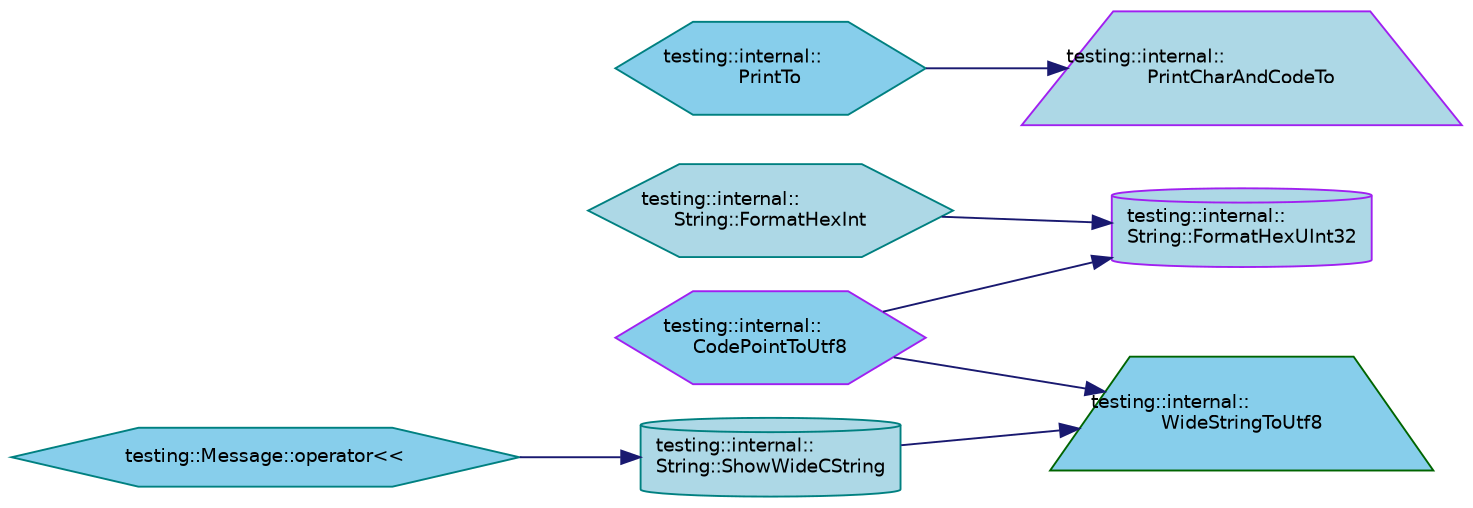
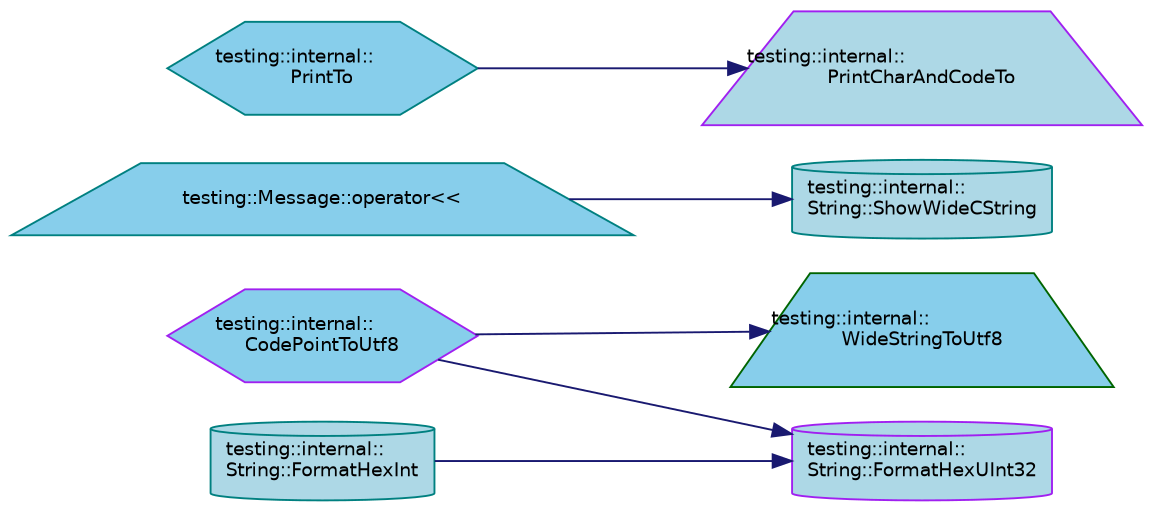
node "testing::internal:: String::FormatHexInt": shape hexagon -> cylinder
edge "testing::internal:: String::ShowWideCString" -> "testing::internal:: WideStringToUtf8": removed
node "testing::Message::operator<<": shape hexagon -> trapezium
